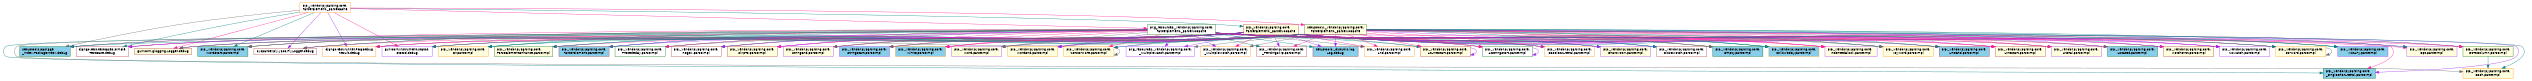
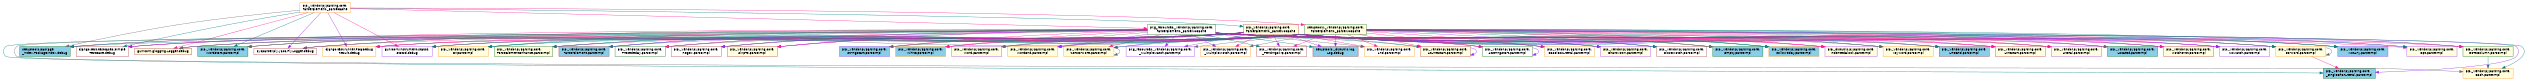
edge "pip._vendor.pyparsing.core. ParserElement._parseNoCache" -> "pip._vendor.pyparsing.core. _SingleCharLiteral.parseImpl": now "pip._vendor.pyparsing.core. Forward.parseImpl" -> "pip._vendor.pyparsing.core. _SingleCharLiteral.parseImpl"
node "pip._vendor.pyparsing.core. StringEnd.parseImpl": removed
node "pip._vendor.pyparsing.core. IndentedBlock.parseImpl": label "pip._vendor.pyparsing.core. IndentedBlock.parseImpl" -> "pip._distutils.pyparsing.core. IndentedBlock.parseImpl"
